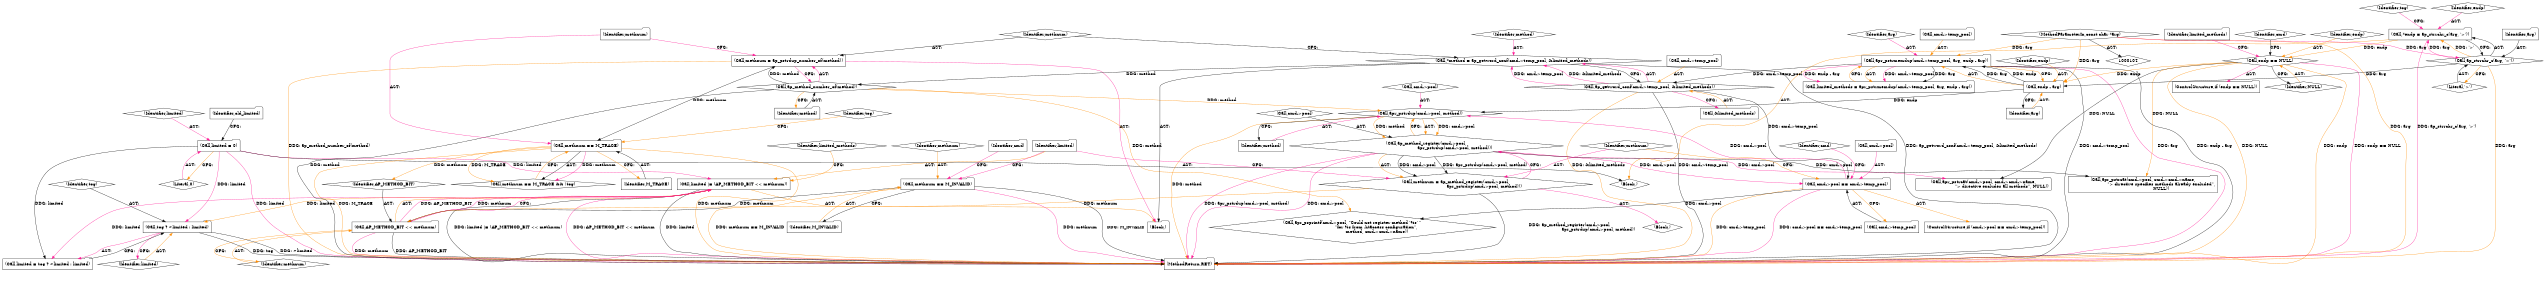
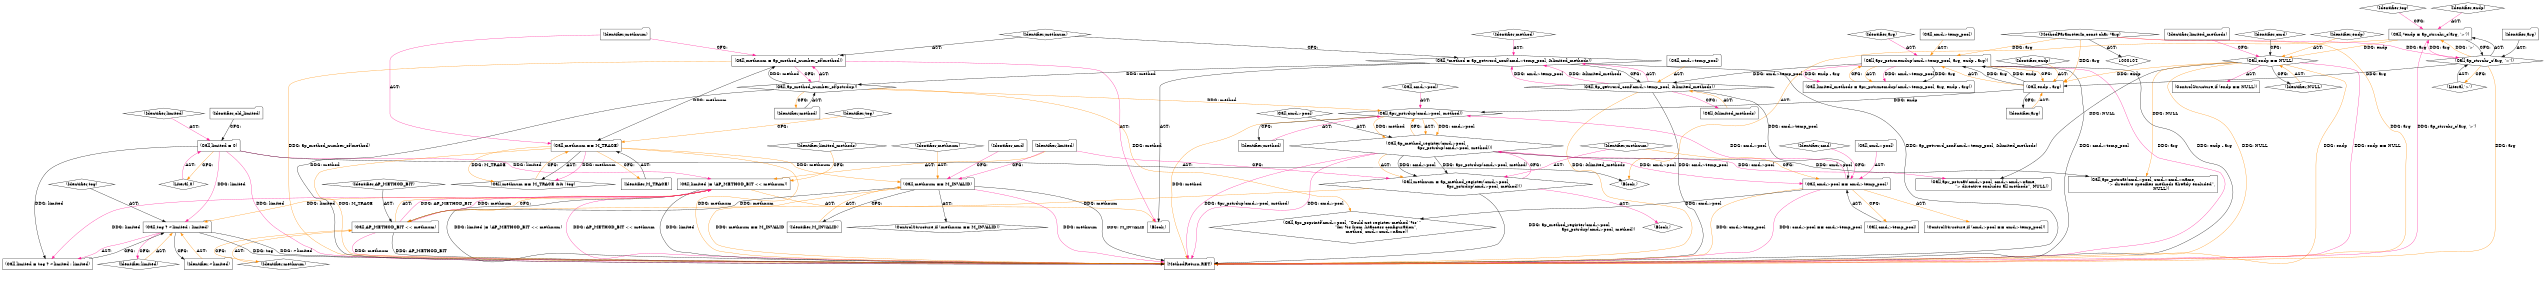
node "(Call,methnum = ap_pstrdup_number_of(method))": label "(Call,methnum = ap_pstrdup_number_of(method))" -> "(Call,methnum = ap_method_number_of(method))"
node "(Call,ap_method_number_of(method))": label "(Call,ap_method_number_of(method))" -> "(Call,ap_method_number_of(pstrdup))"
edge "(Call,methnum == M_TRACE)" -> "(Identifier,AP_METHOD_BIT)": now "(Call,methnum == M_TRACE)" -> "(Call,methnum == M_INVALID)"
edge "(Call,limited |= (AP_METHOD_BIT << methnum))" -> "(Call,AP_METHOD_BIT << methnum)": color deeppink -> darkorange
node "(ControlStructure,if (methnum == M_INVALID))": added
node "(Identifier,~limited)": added
